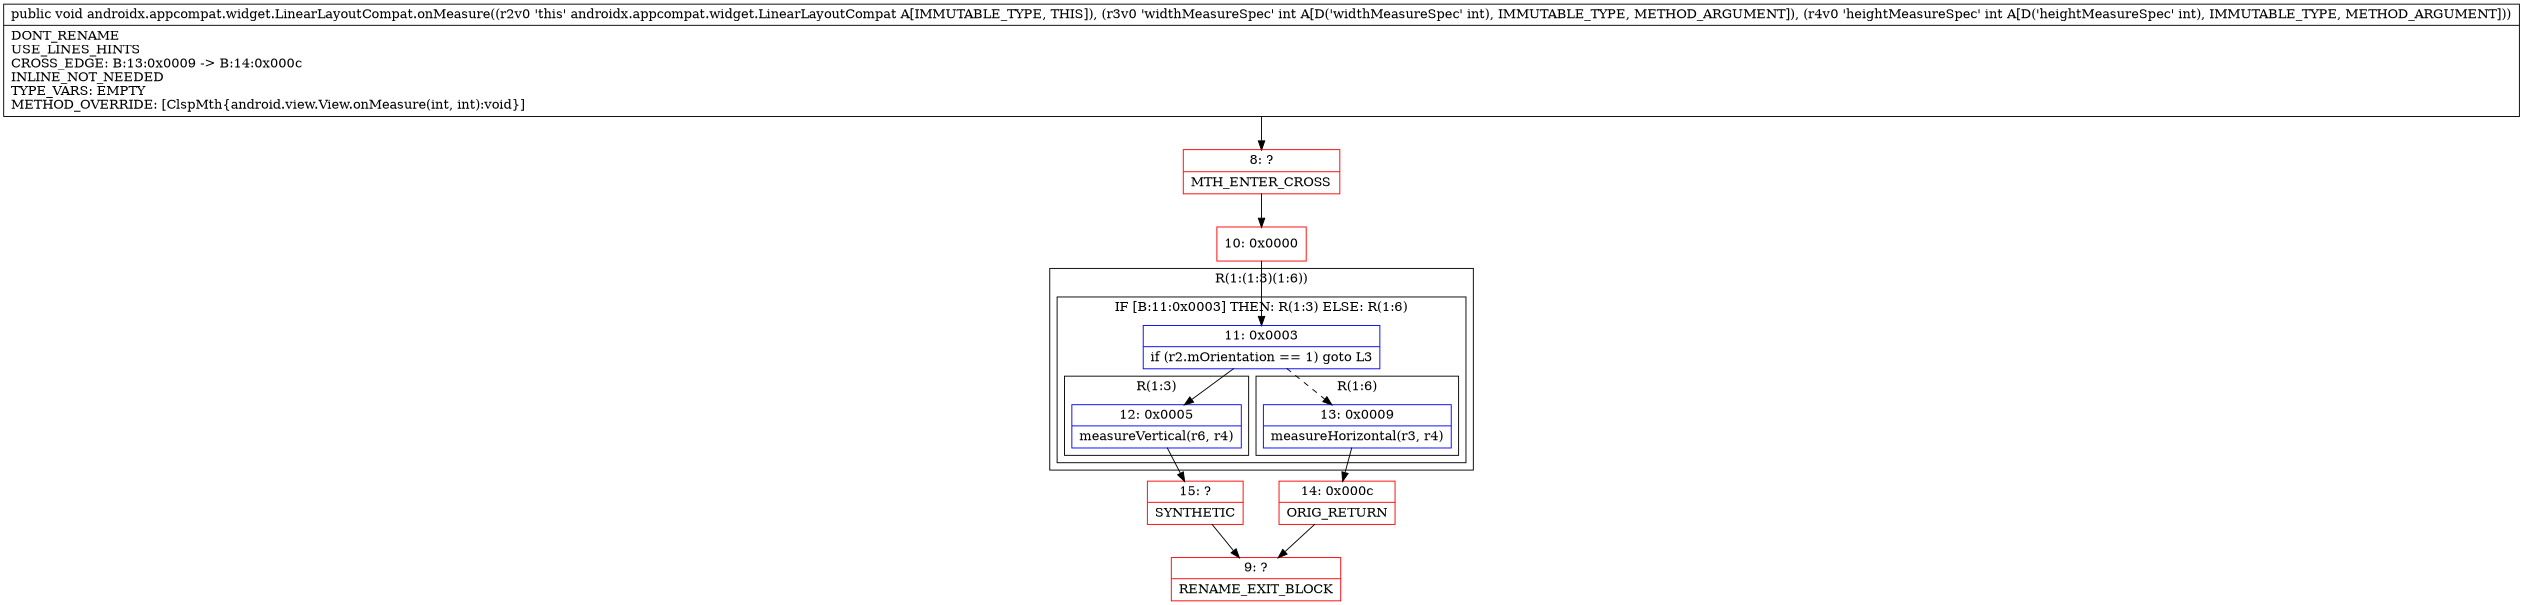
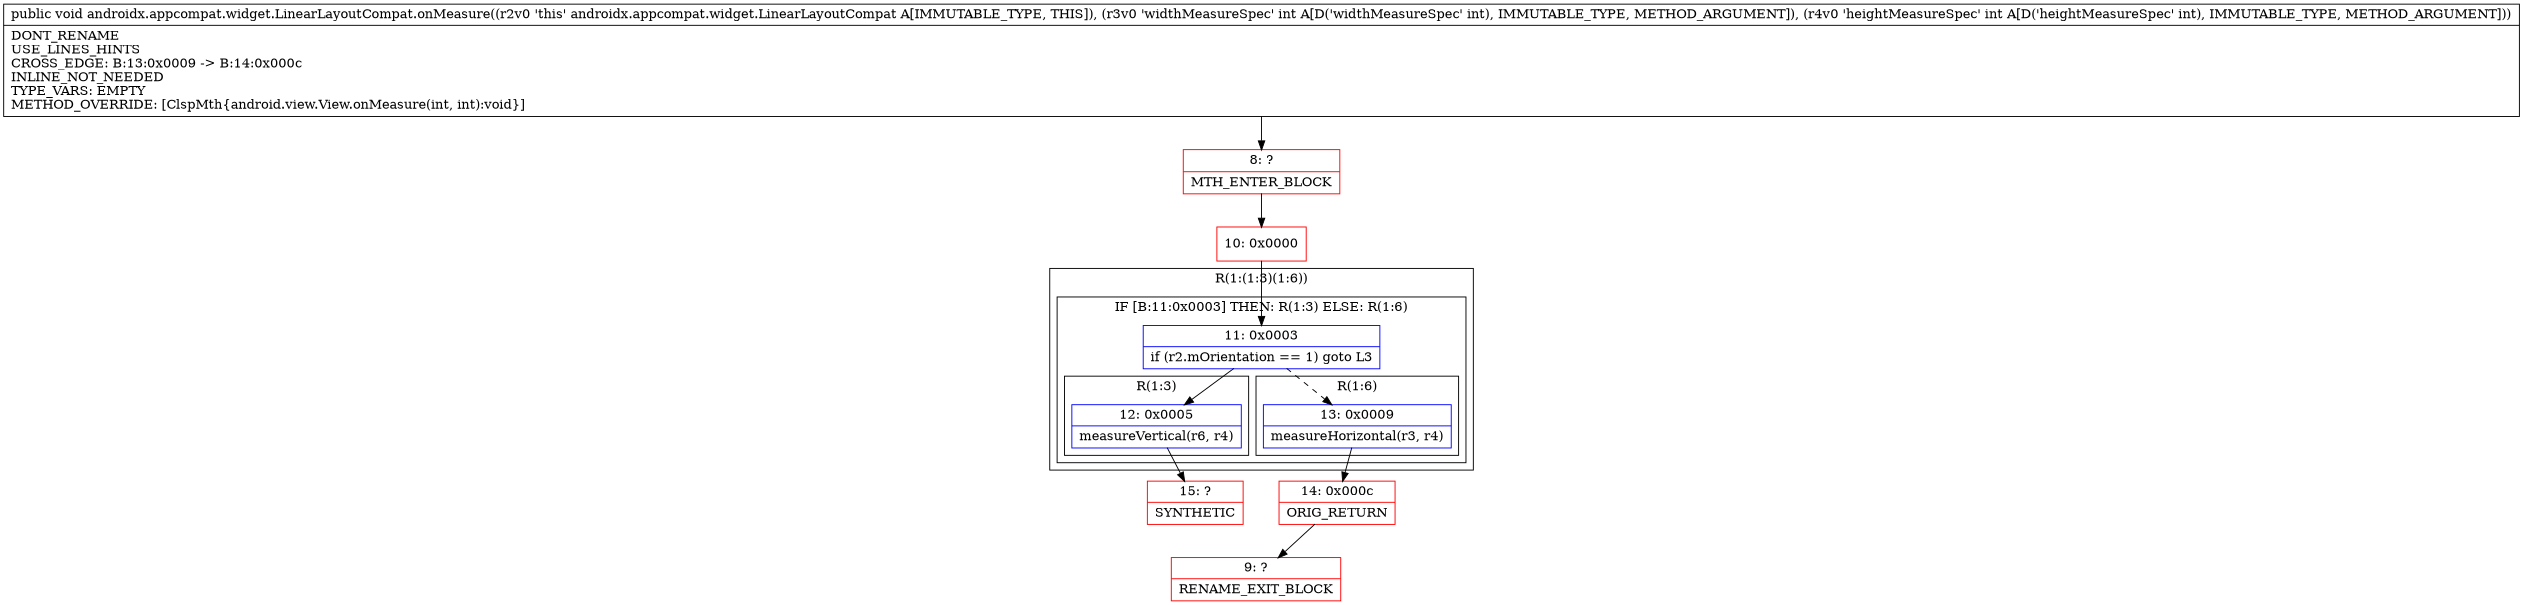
node "8: ?": text "MTH_ENTER_CROSS" -> "MTH_ENTER_BLOCK"
edge "15: ?" -> "9: ?": removed
